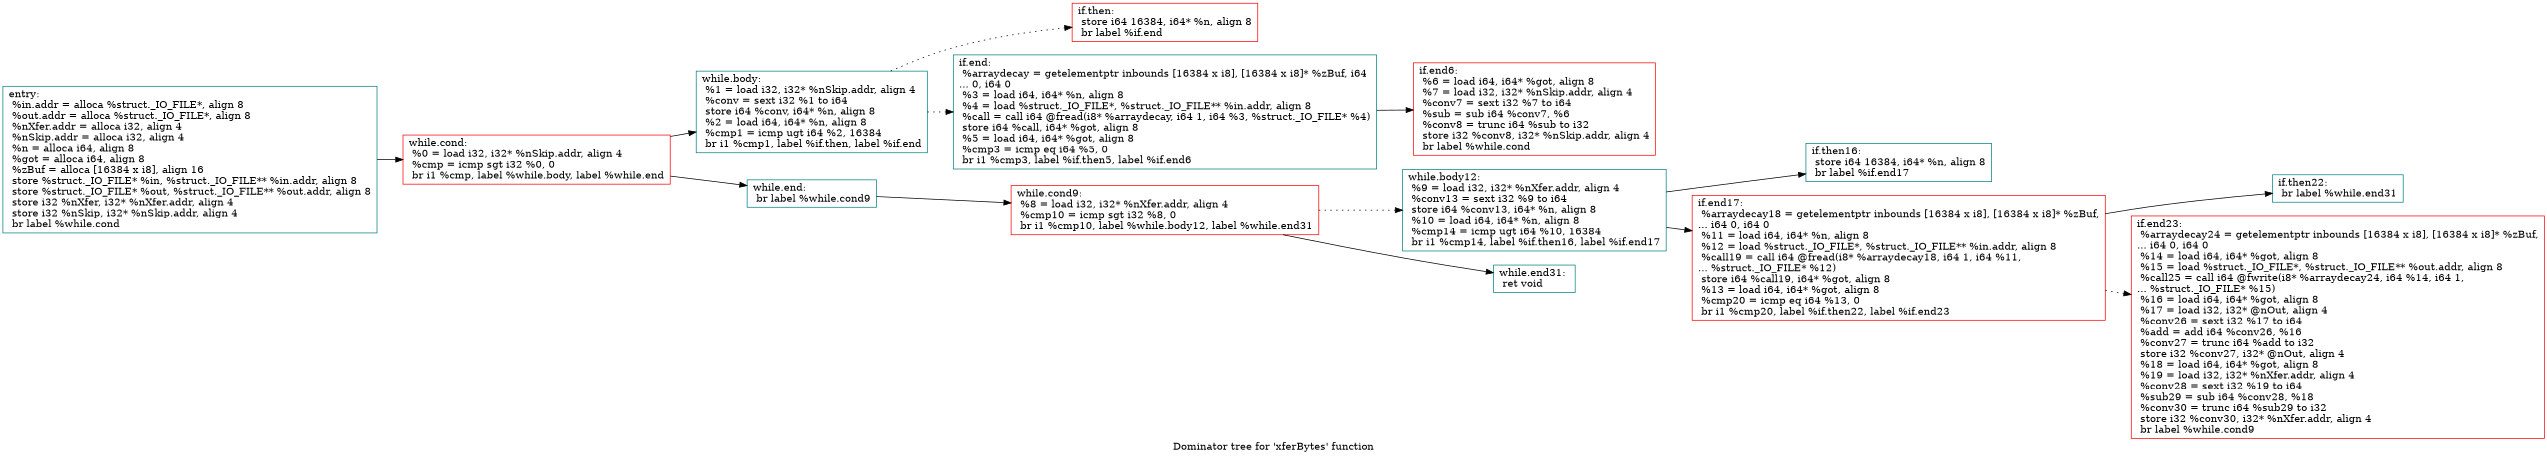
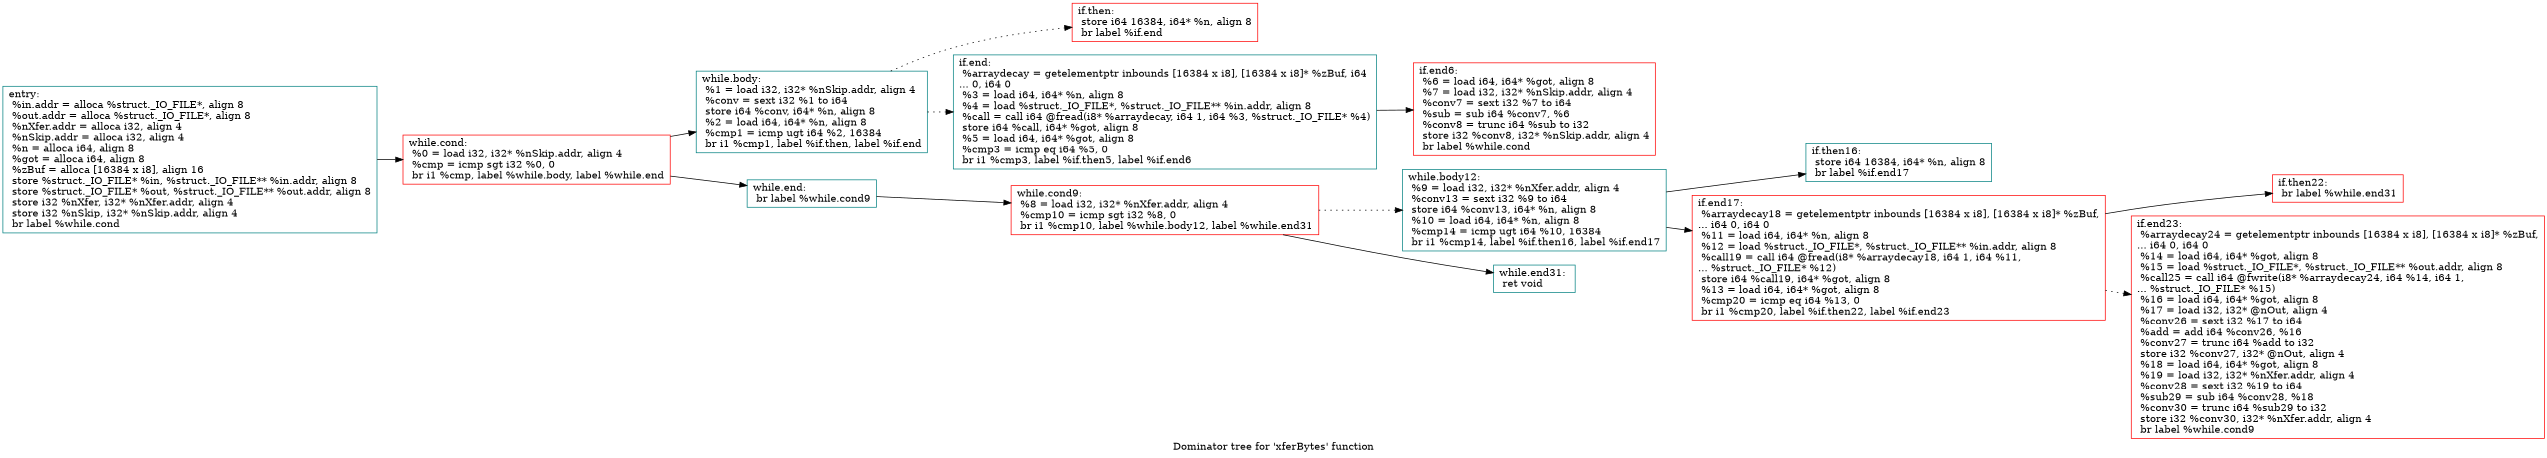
node "if.then22:": color teal -> red
